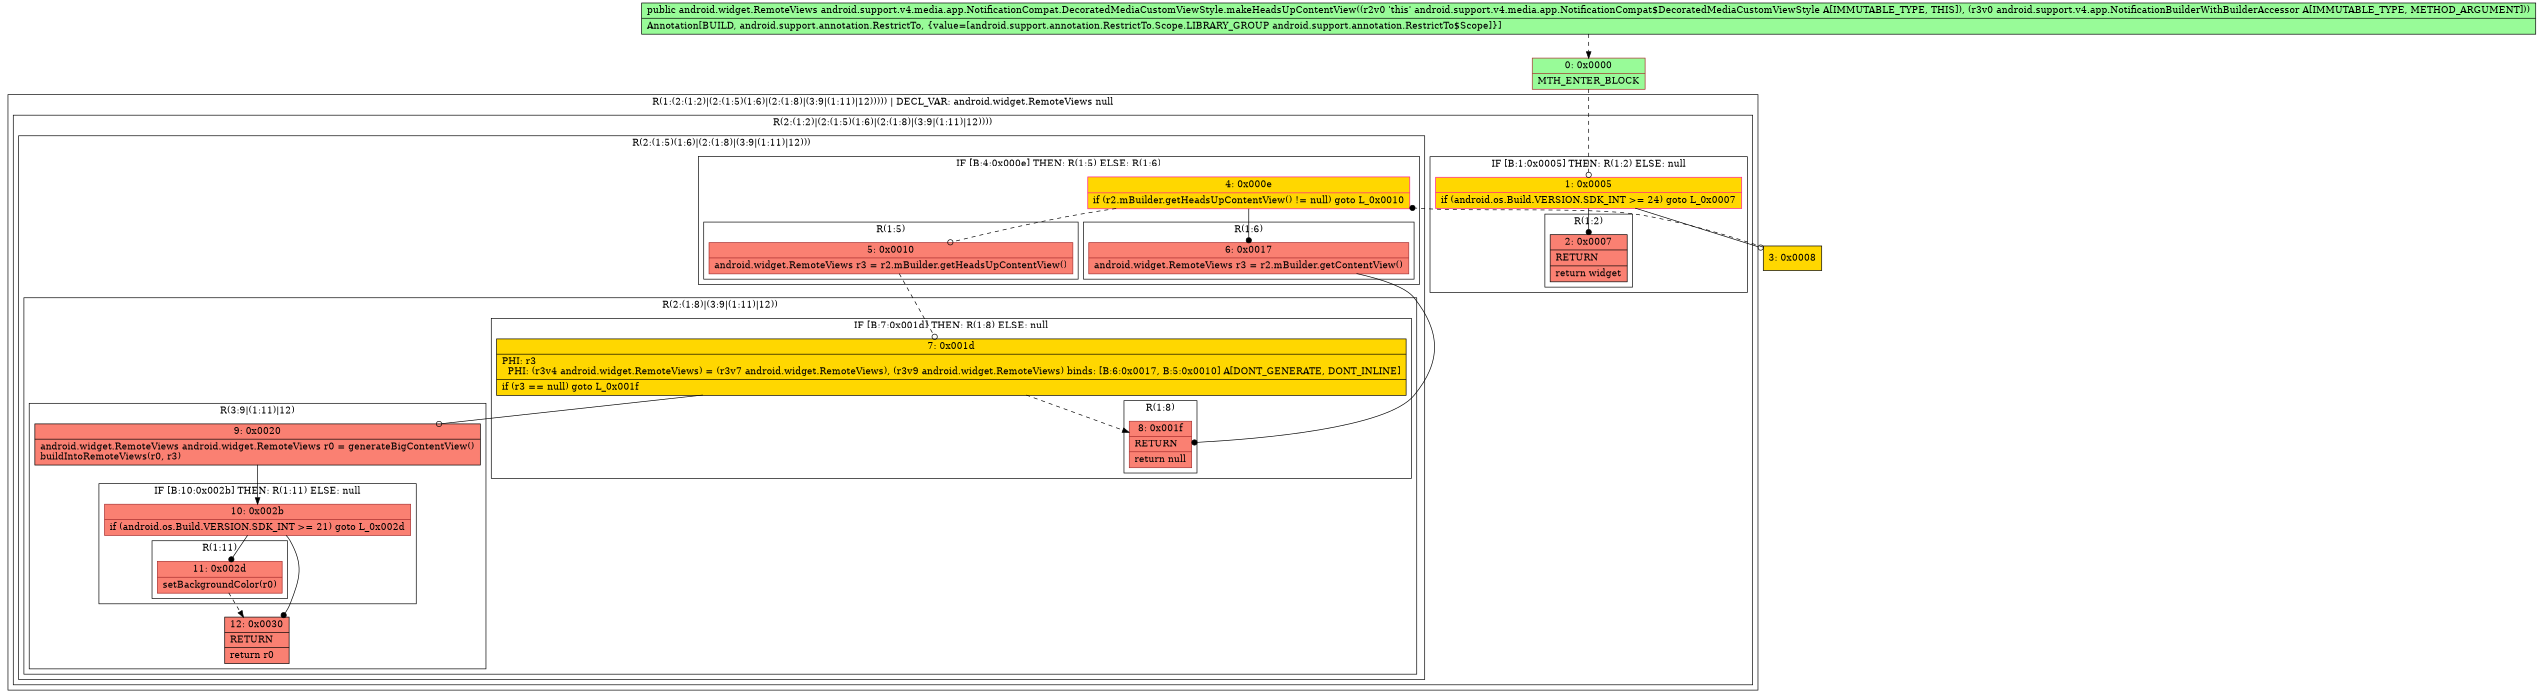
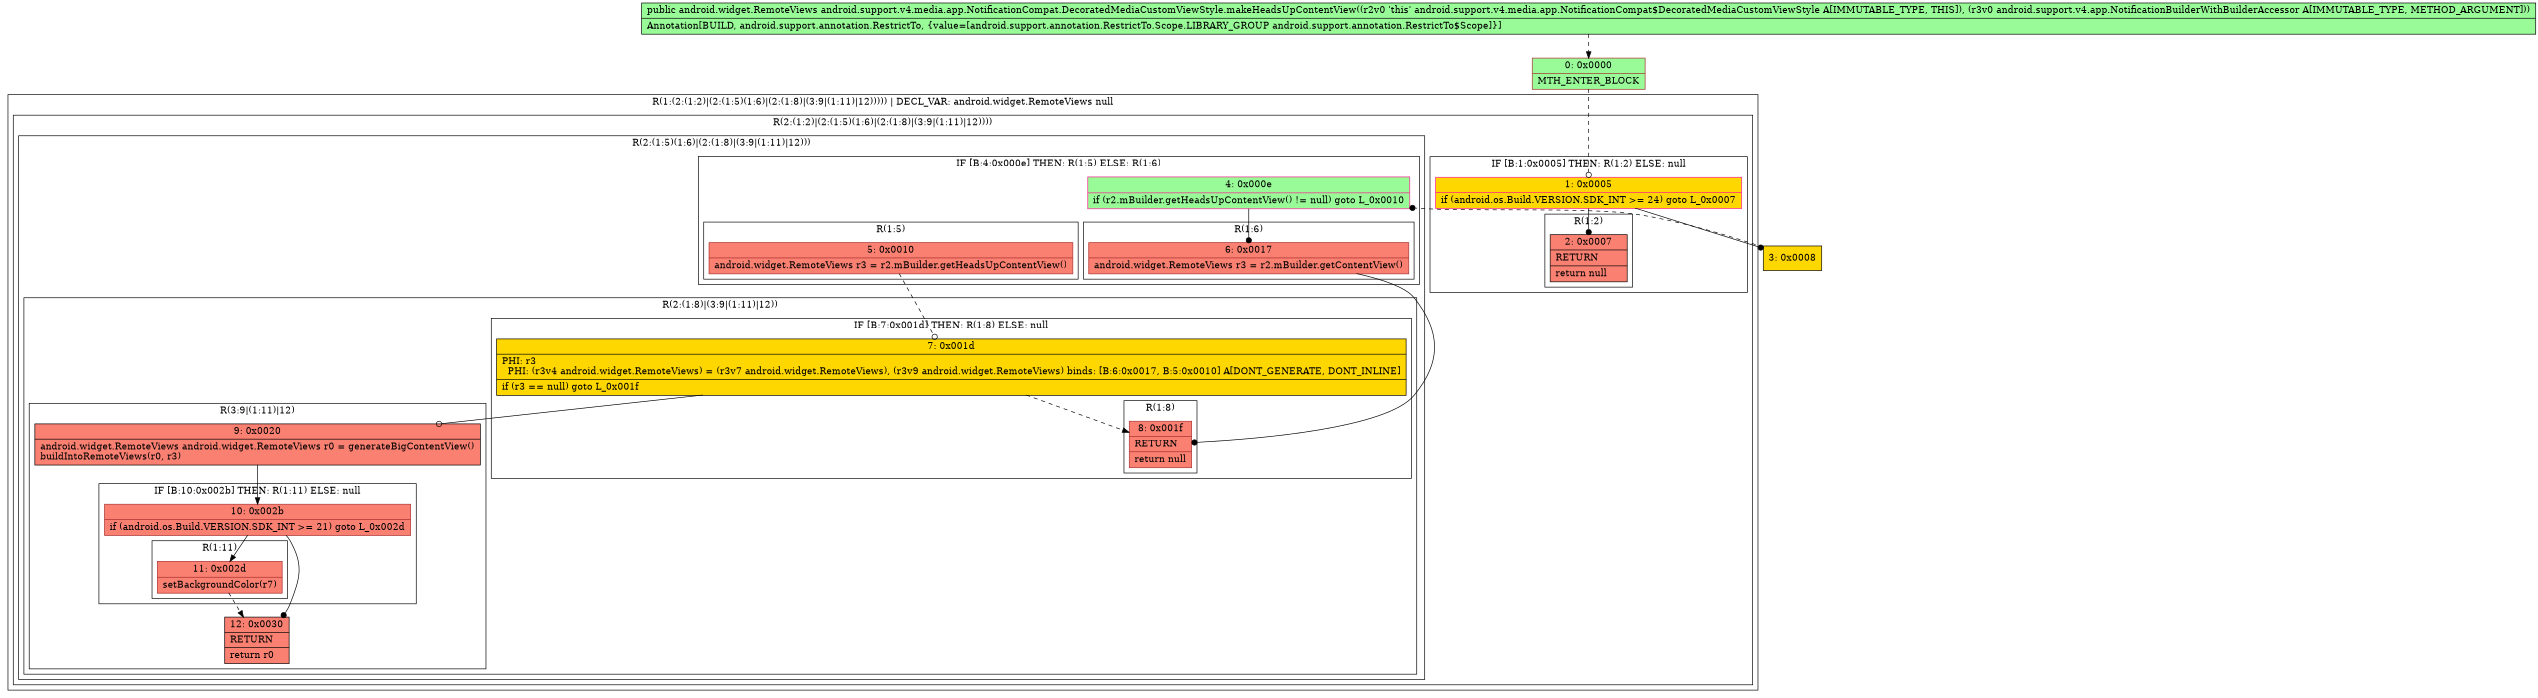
node "4: 0x000e": fillcolor gold -> palegreen
edge "4: 0x000e" -> "5: 0x0010": removed
edge "1: 0x0005" -> "3: 0x0008": arrowhead odot -> dot
node "2: 0x0007": text "return widget" -> "return null"
edge "10: 0x002b" -> "11: 0x002d": arrowhead dot -> normal
node "11: 0x002d": text "setBackgroundColor(r0)" -> "setBackgroundColor(r7)"
